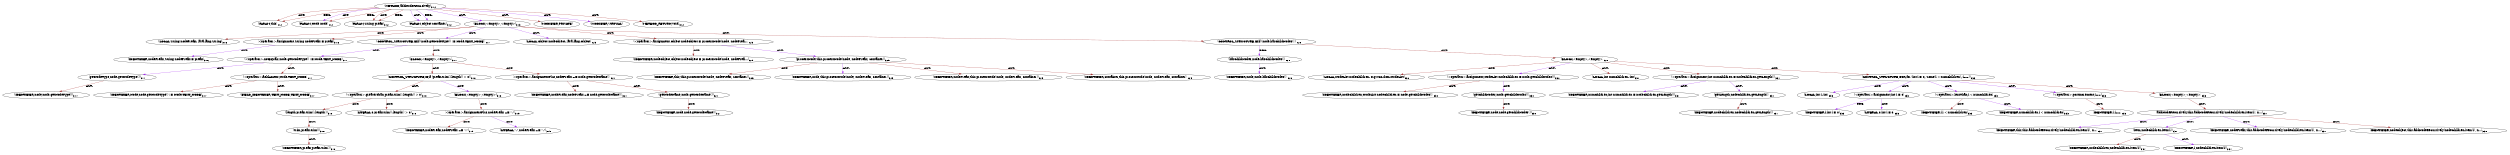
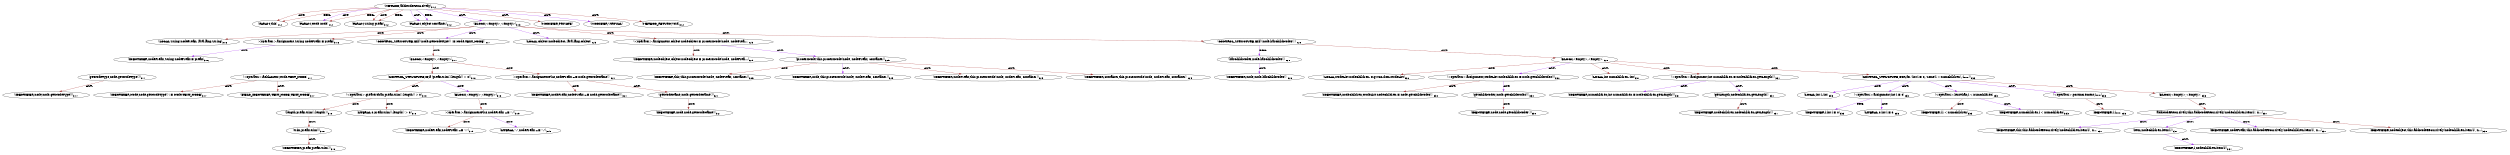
node "(<operator>.notEquals,node.getNodeType() != Node.TEXT_NODE)": removed
node "(IDENTIFIER,nodeChildren,nodeChildren.item(i))": removed
